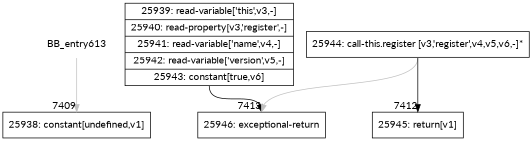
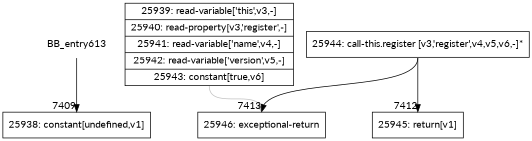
edge "BB_entry613" -> "25938: constant[undefined,v1]": color gray -> black
edge "25944: call-this.register [v3,'register',v4,v5,v6,-]*" -> "25946: exceptional-return": color gray -> black
edge "25939: read-variable['this',v3,-]" -> "25946: exceptional-return": color black -> gray
